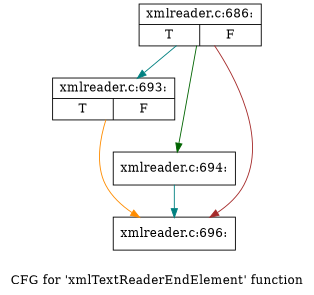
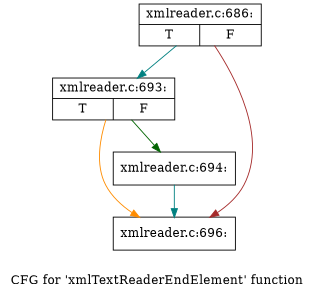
edge "xmlreader.c:686:" -> "xmlreader.c:694:": now "xmlreader.c:693:" -> "xmlreader.c:694:"
